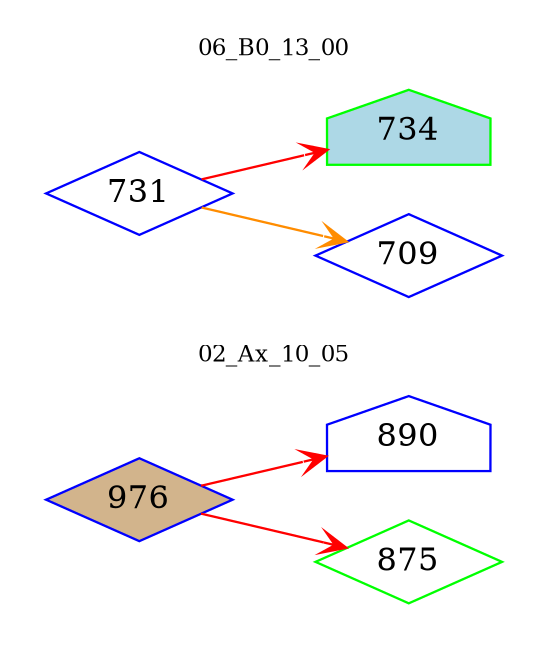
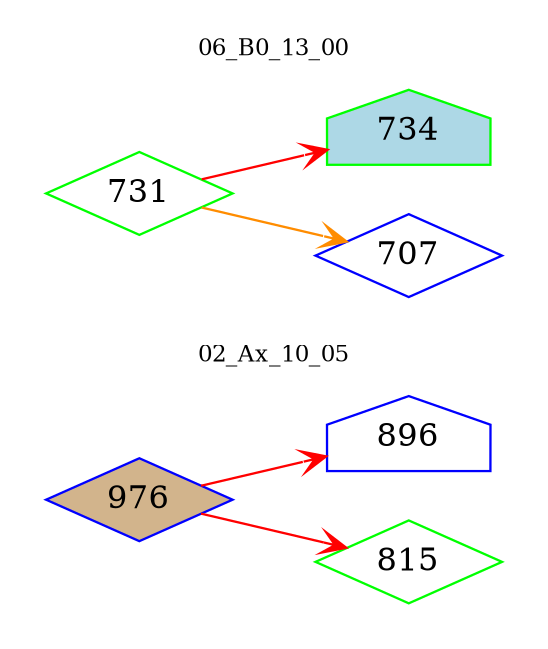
node "731": color blue -> green
node "709": label "709" -> "707"
node "890": label "890" -> "896"
node "875": label "875" -> "815"
